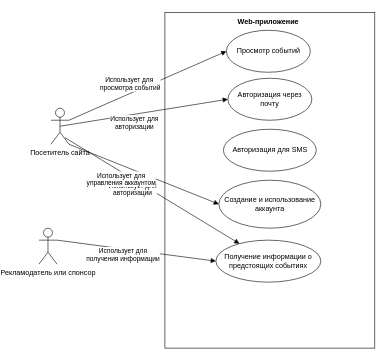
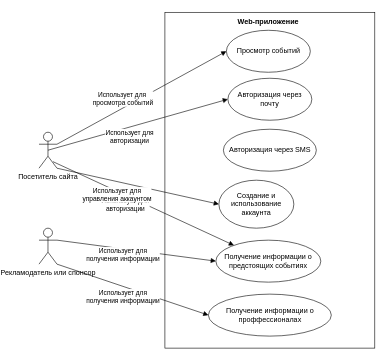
node "Посетитель сайта": moved (60, 126) -> (48, 150)
node "Авторизация для SMS": label "Авторизация для SMS" -> "Авторизация через SMS"
node "Создание и использование аккаунта": size 102x48 -> 75x48
edge "Рекламодатель или спонсор" -> "Получение информации о проффессионалах": added, label "Использует для получения информации"
node "Получение информации о проффессионалах": added
